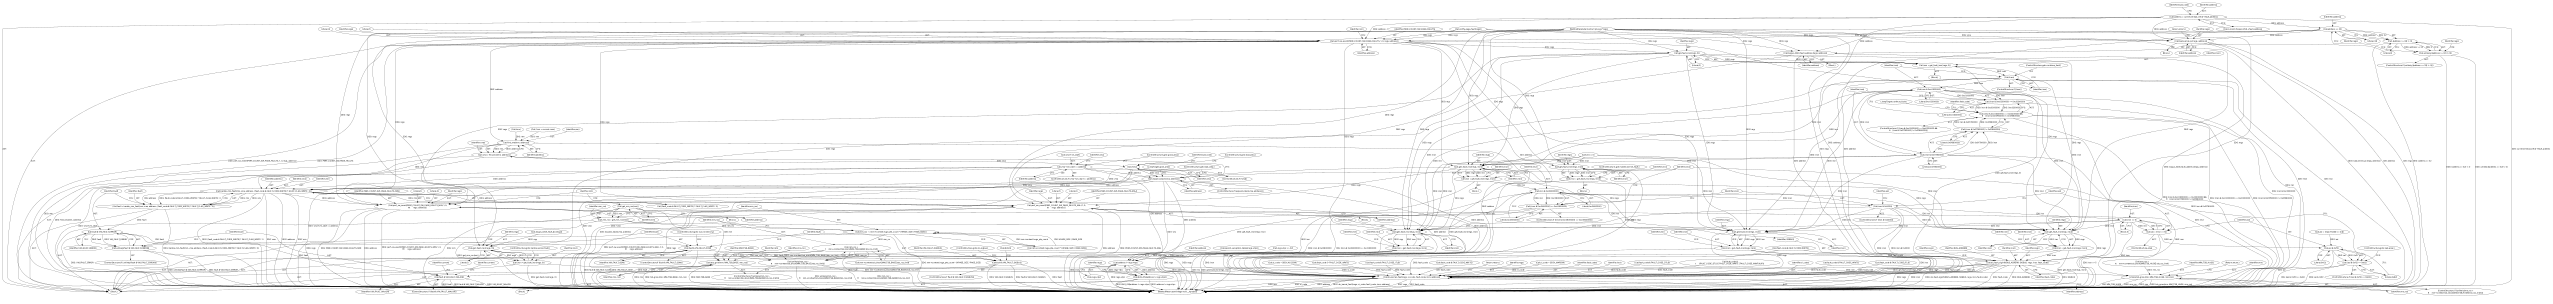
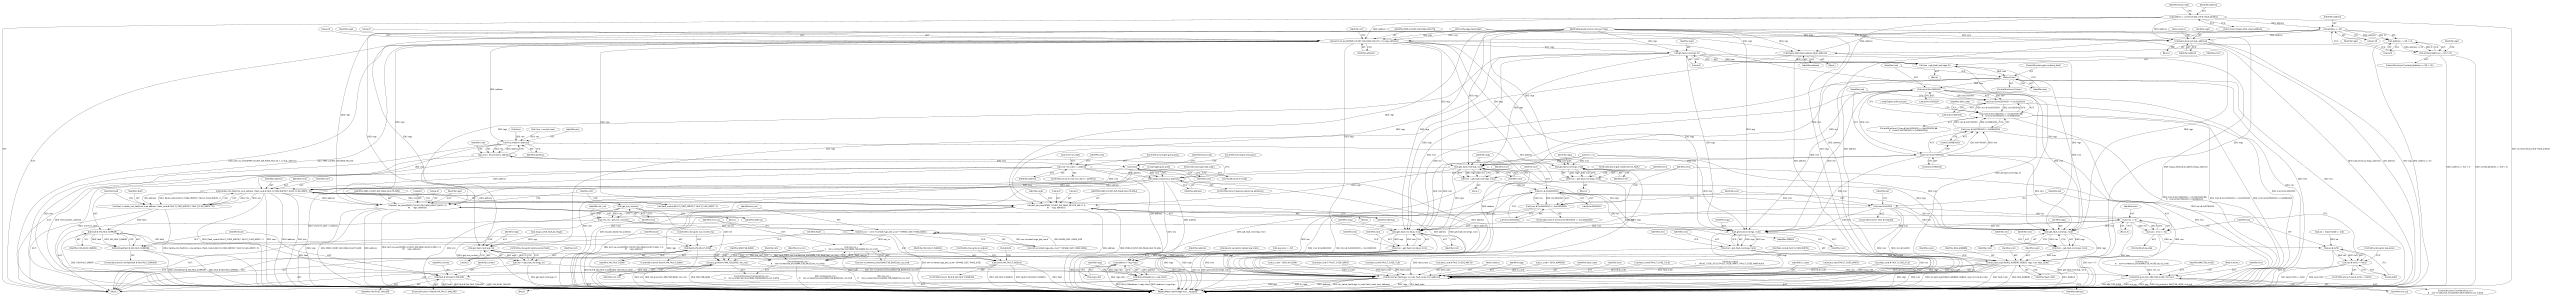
node "(Call,!insn)": label "(Call,!insn)" -> "(Return,!insn)"
edge "(Literal,0x01680000)" -> "(Call,insn & 0x01780000)": reversed
node "(Literal,0xf2)": removed
